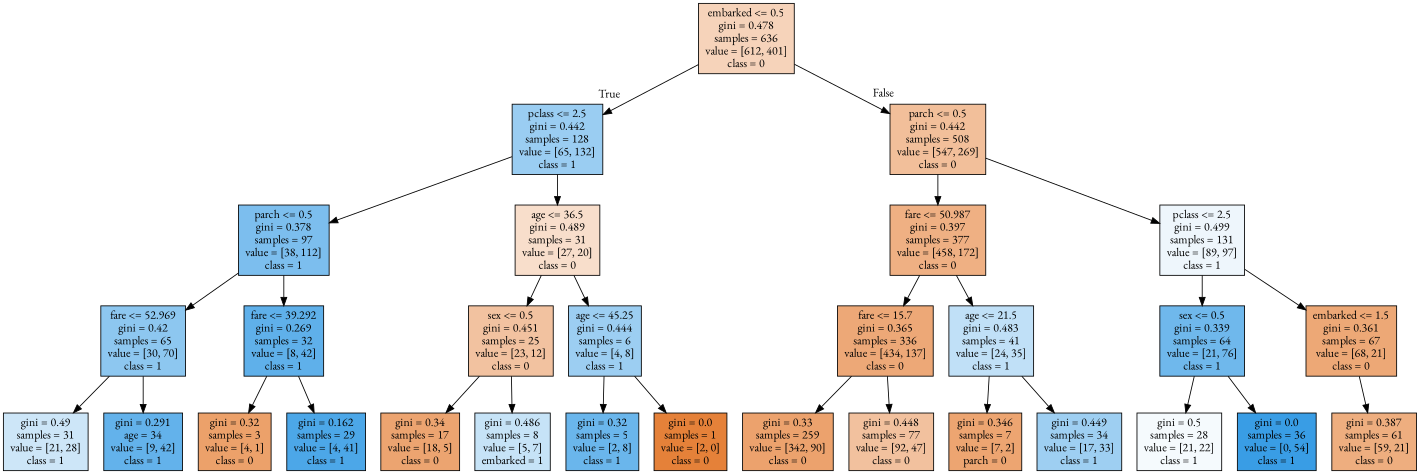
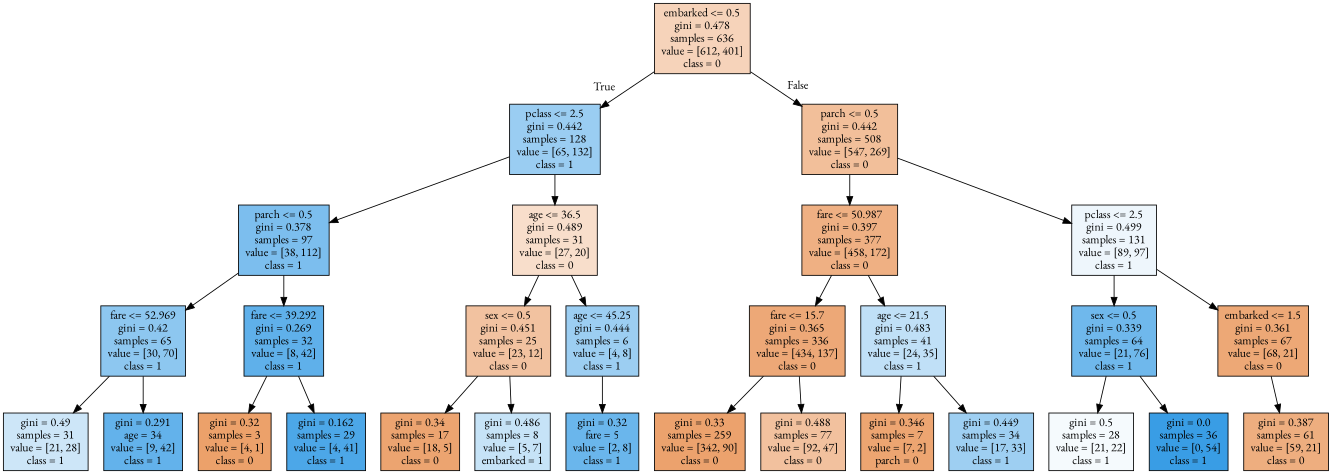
node "gini = 0.32 samples = 5 value = [2, 8] class = 1": label "gini = 0.32 samples = 5 value = [2, 8] class = 1" -> "gini = 0.32 fare = 5 value = [2, 8] class = 1"
node "gini = 0.0 samples = 1 value = [2, 0] class = 0": removed
node "gini = 0.448 samples = 77 value = [92, 47] class = 0": label "gini = 0.448 samples = 77 value = [92, 47] class = 0" -> "gini = 0.488 samples = 77 value = [92, 47] class = 0"
